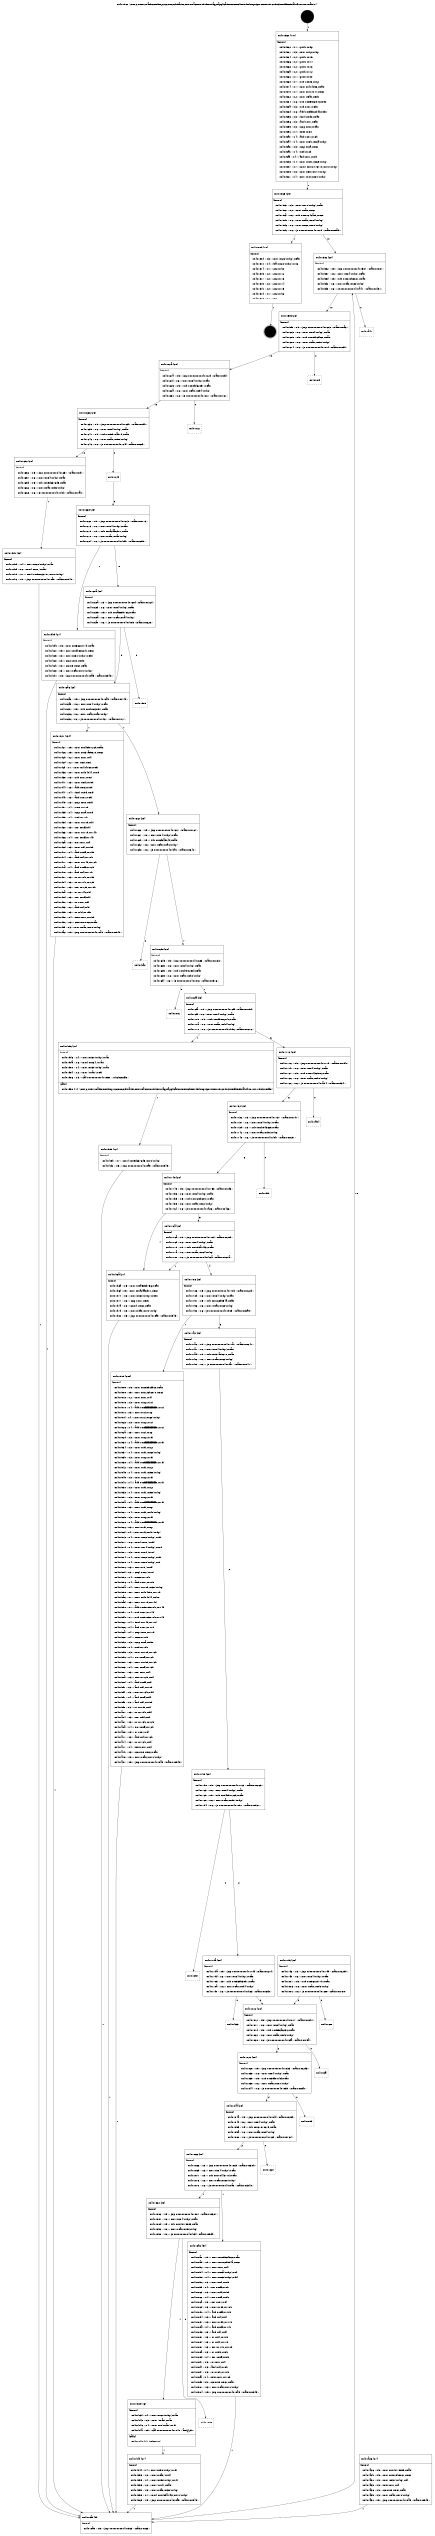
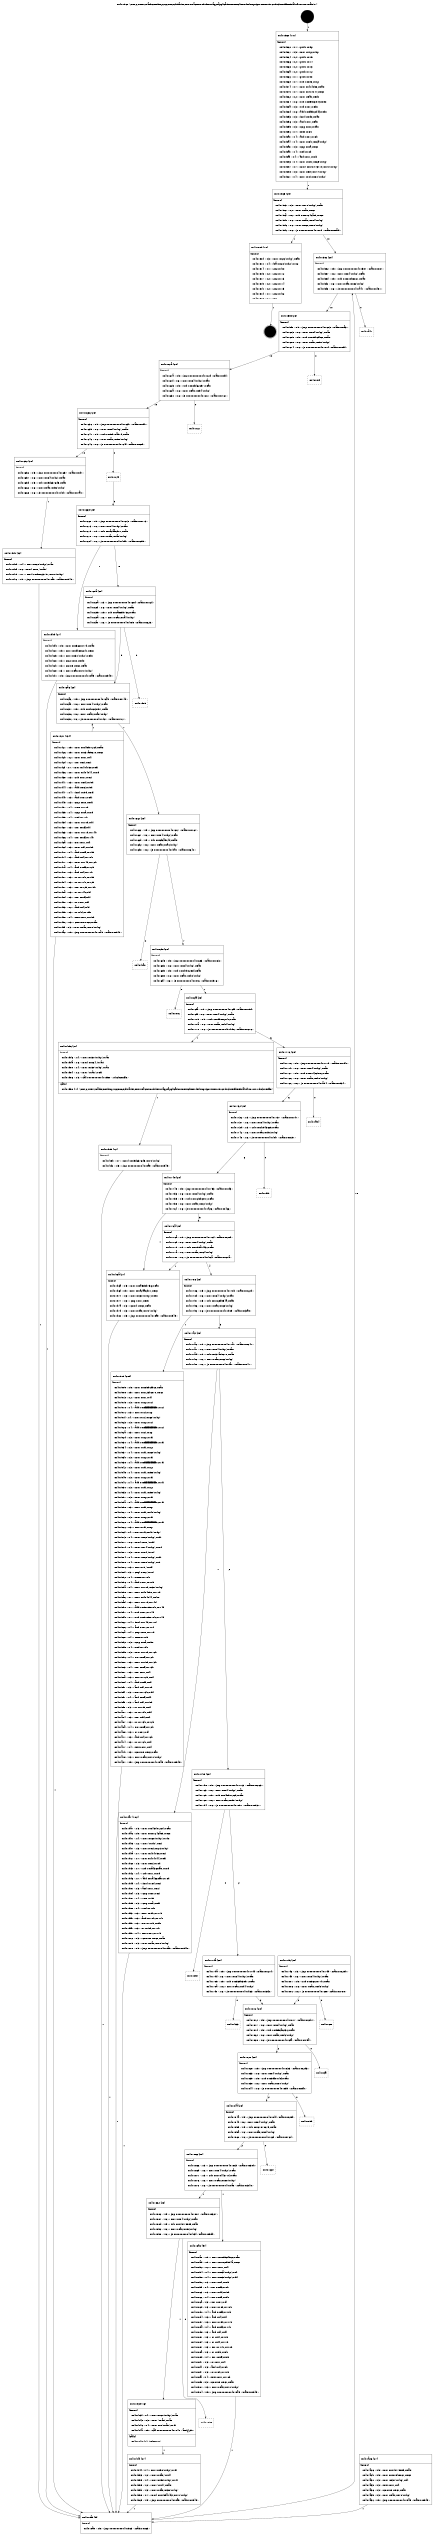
edge "0x4016a6 [28]" -> "0x401d21 [134]": reversed
node "0x401da7 [102]": added
